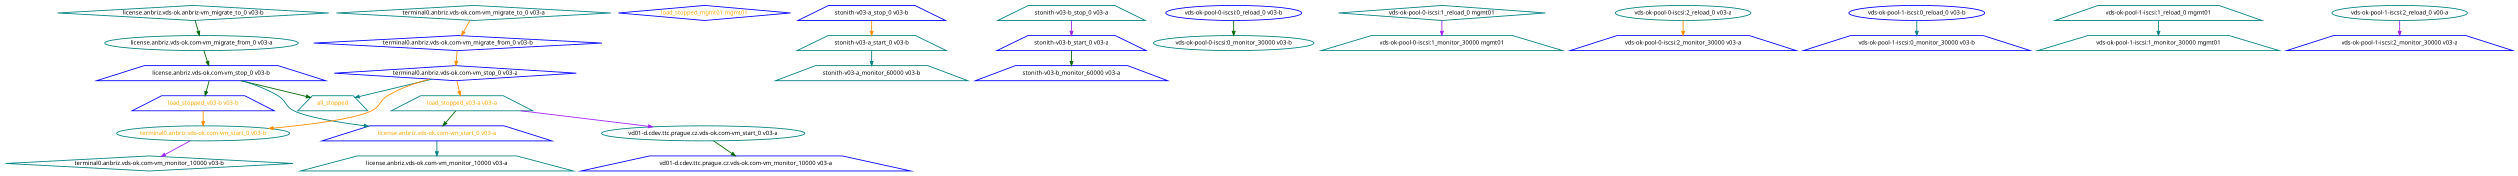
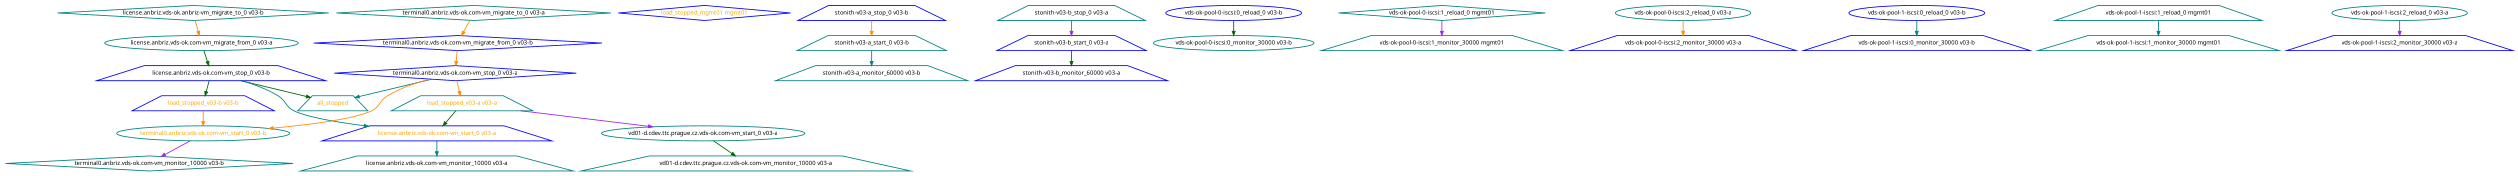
node "vds-ok-pool-1-iscsi:2_reload_0 v00-a": label "vds-ok-pool-1-iscsi:2_reload_0 v00-a" -> "vds-ok-pool-1-iscsi:2_reload_0 v03-a"
edge "license.anbriz.vds-ok.anbriz-vm_migrate_to_0 v03-b" -> "license.anbriz.vds-ok.com-vm_migrate_from_0 v03-a": color darkgreen -> darkorange
node "vd01-d.cdev.ttc.prague.cz.vds-ok.com-vm_monitor_10000 v03-a": color blue -> teal
